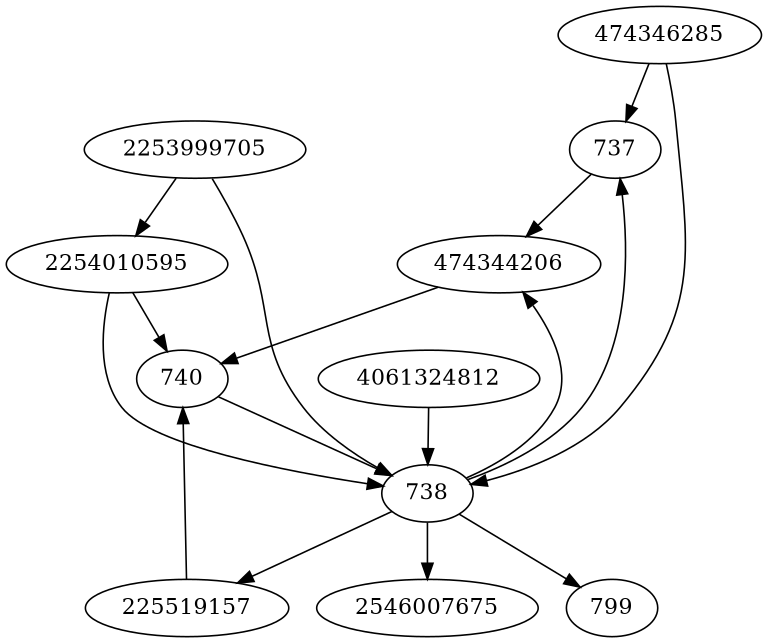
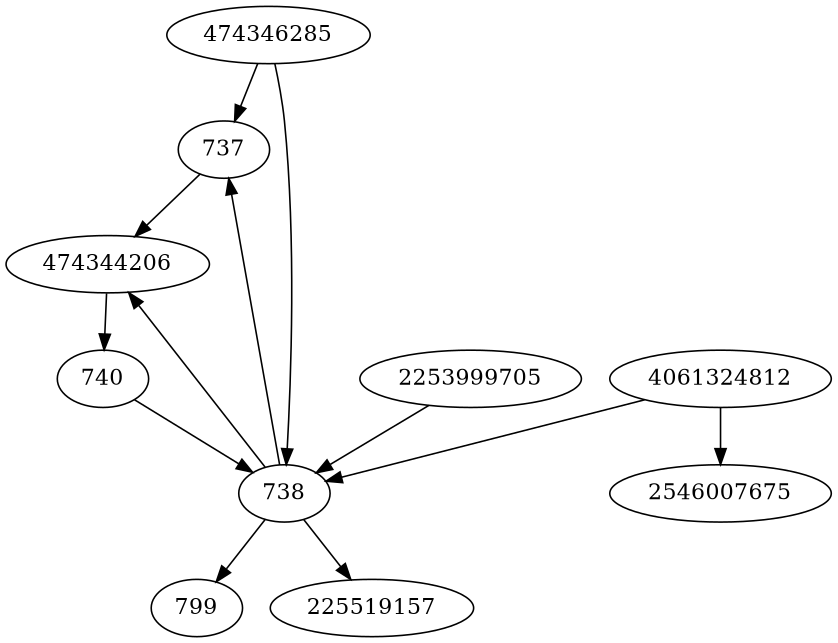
node "2254010595": removed
edge "225519157" -> "740": removed
edge "738" -> "2546007675": now "4061324812" -> "2546007675"
